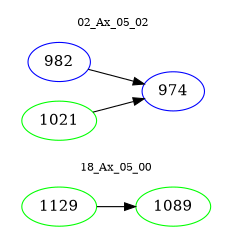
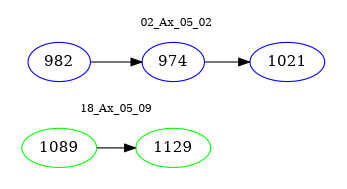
edge "1021" -> "974": reversed
node "1021": color green -> blue
cluster "18_Ax_05_00": label "18_Ax_05_00" -> "18_Ax_05_09"
edge "1129" -> "1089": reversed
